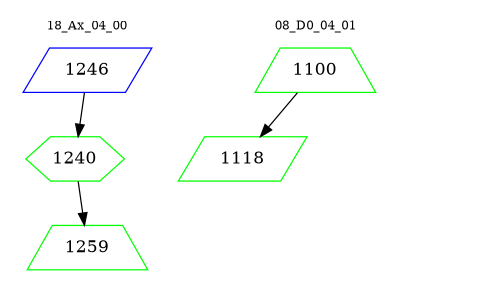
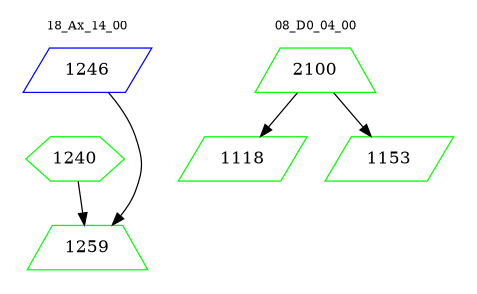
cluster "18_Ax_04_00": label "18_Ax_04_00" -> "18_Ax_14_00"
cluster "08_D0_04_01": label "08_D0_04_01" -> "08_D0_04_00"
node "1100": label "1100" -> "2100"
edge "1246" -> "1240": now "1246" -> "1259"
node "1153": added
